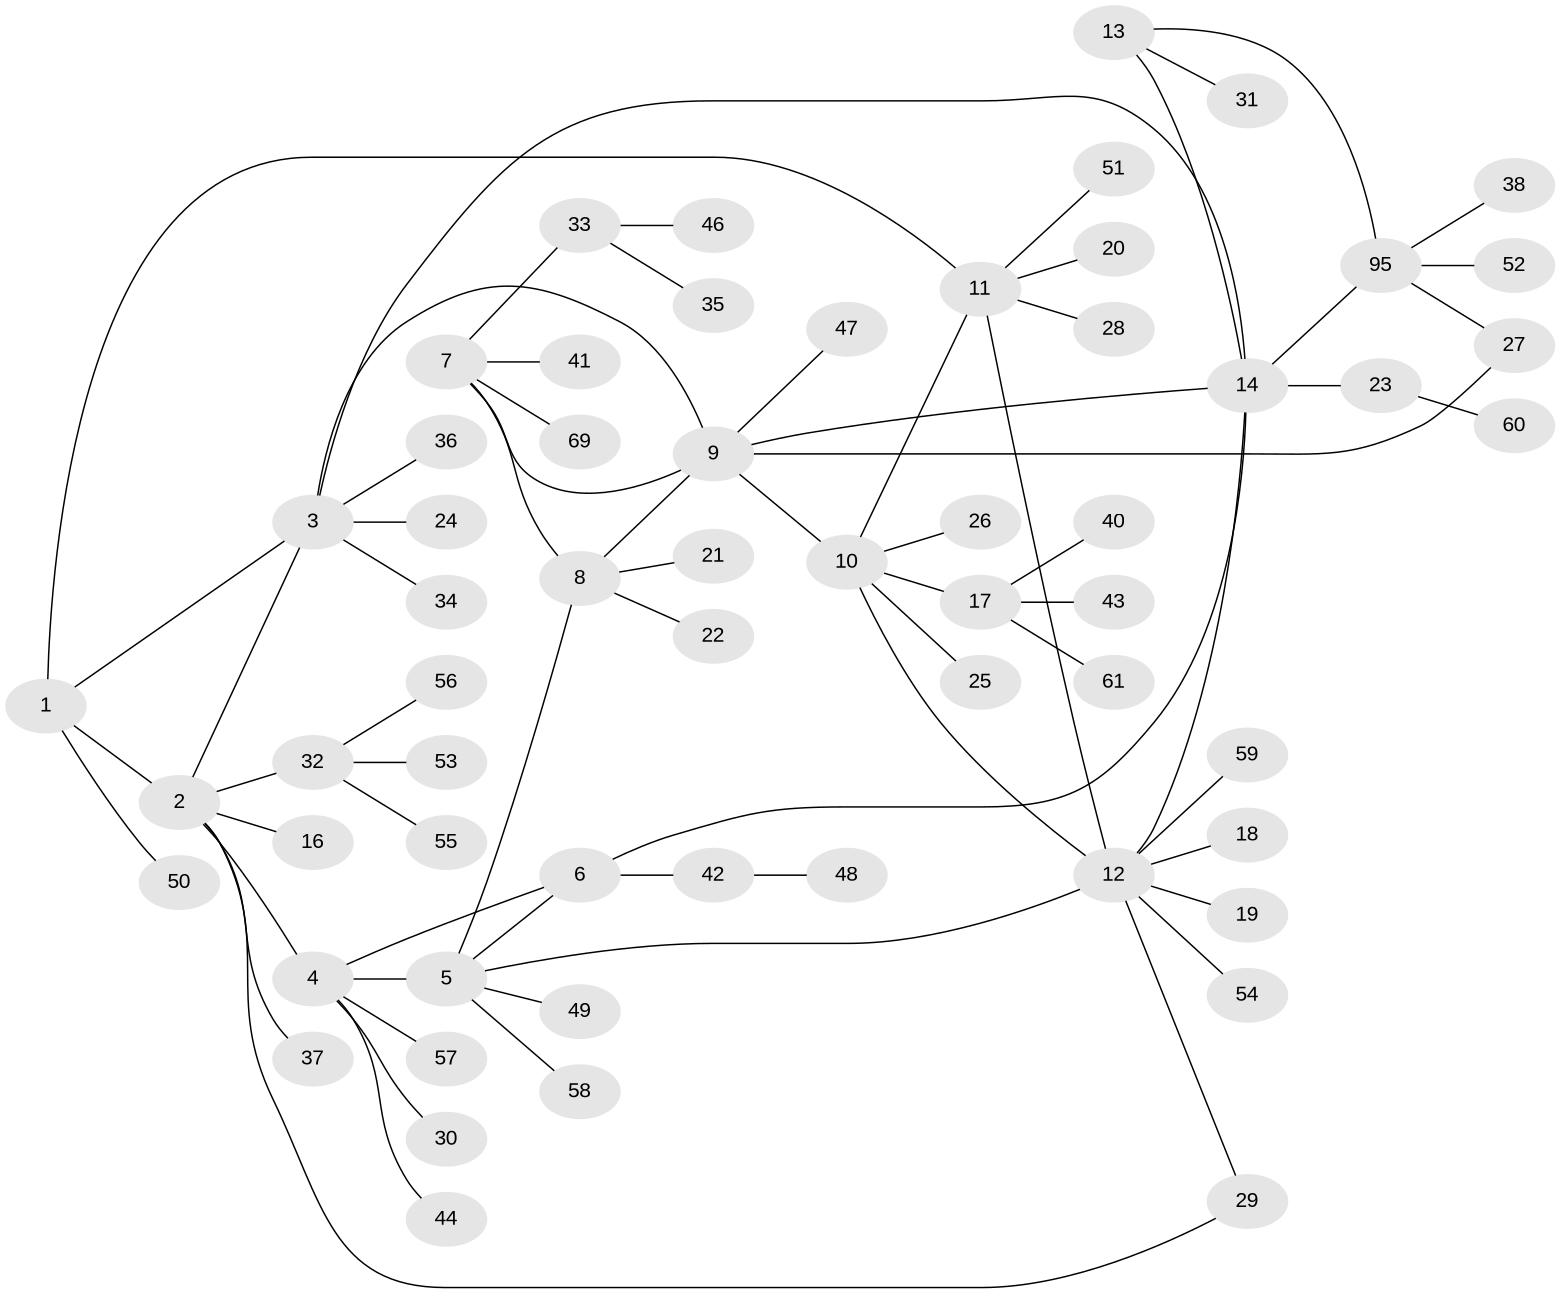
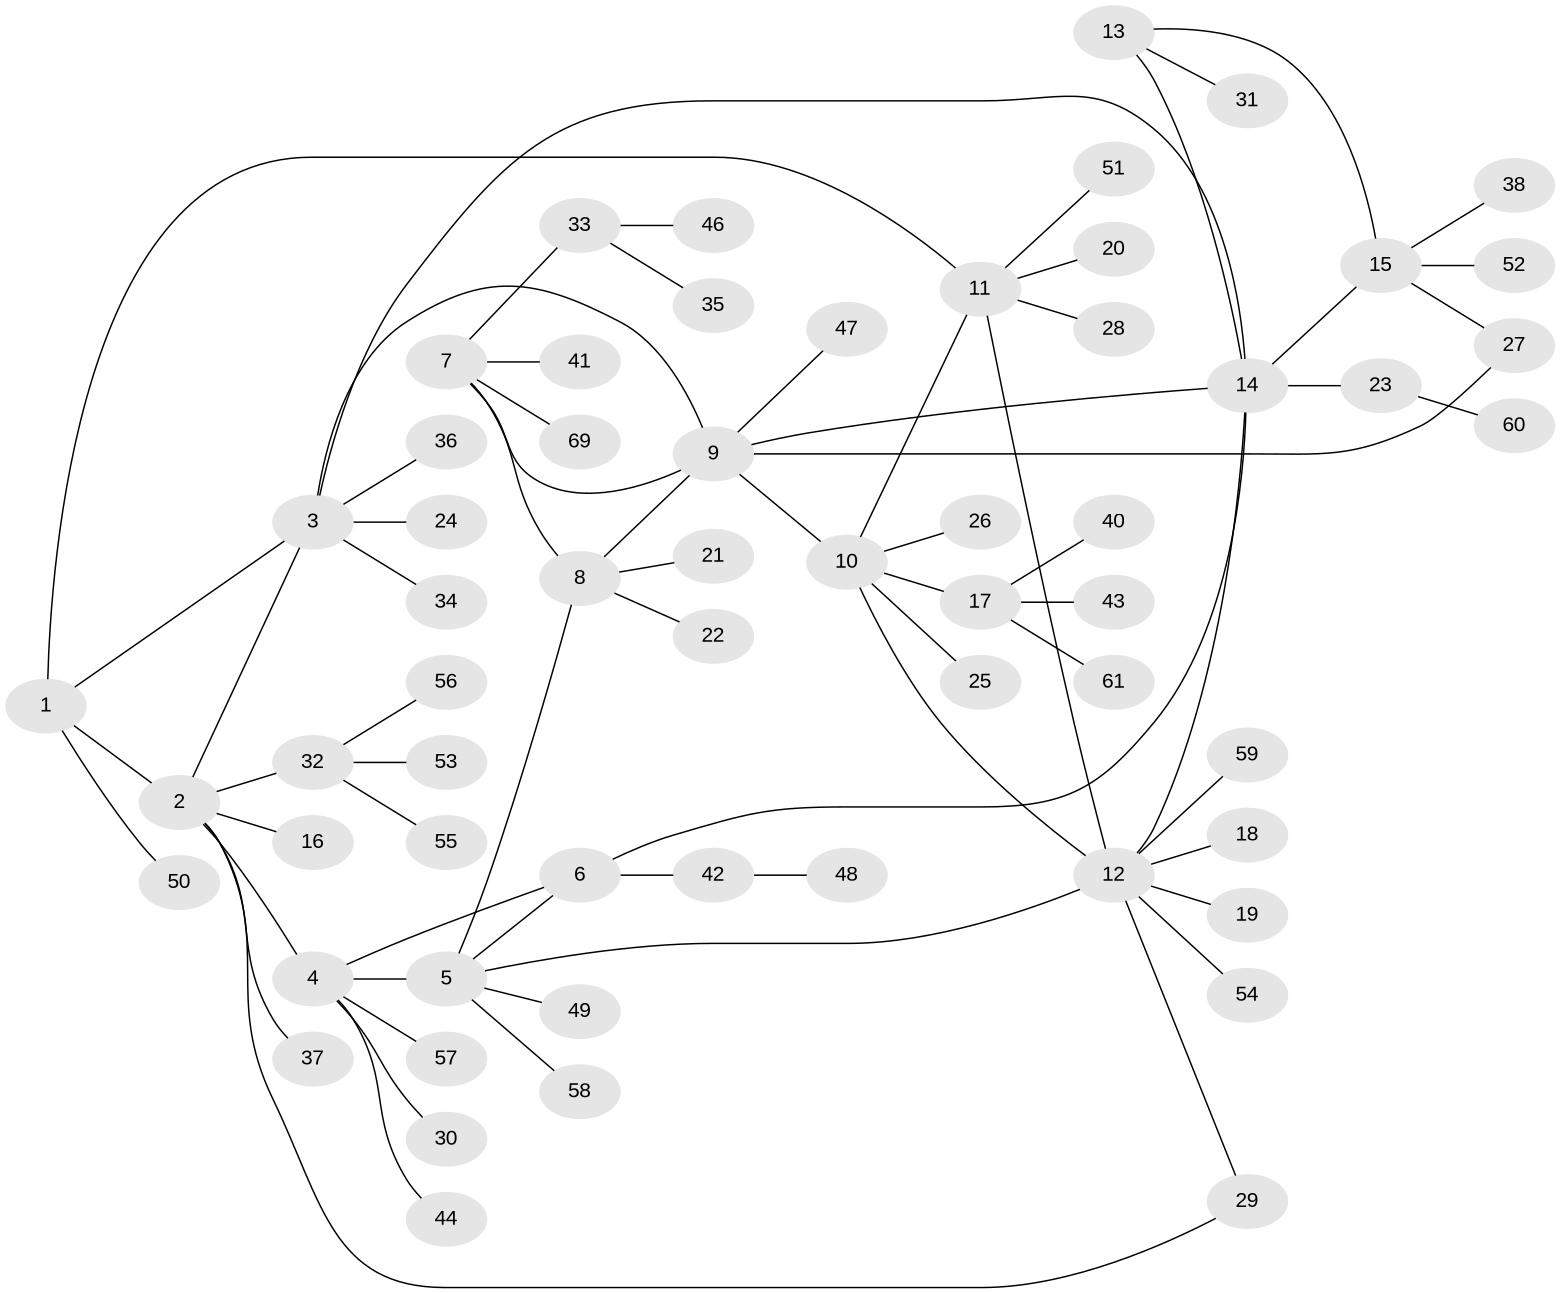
node "95": label "95" -> "15"
